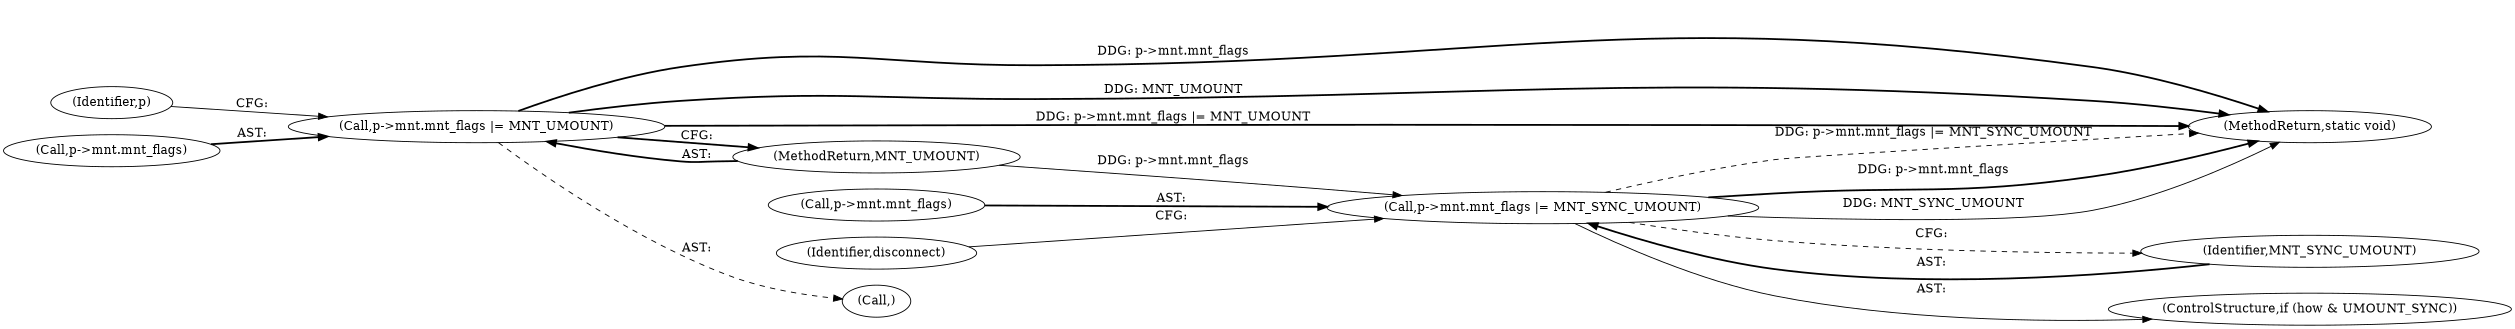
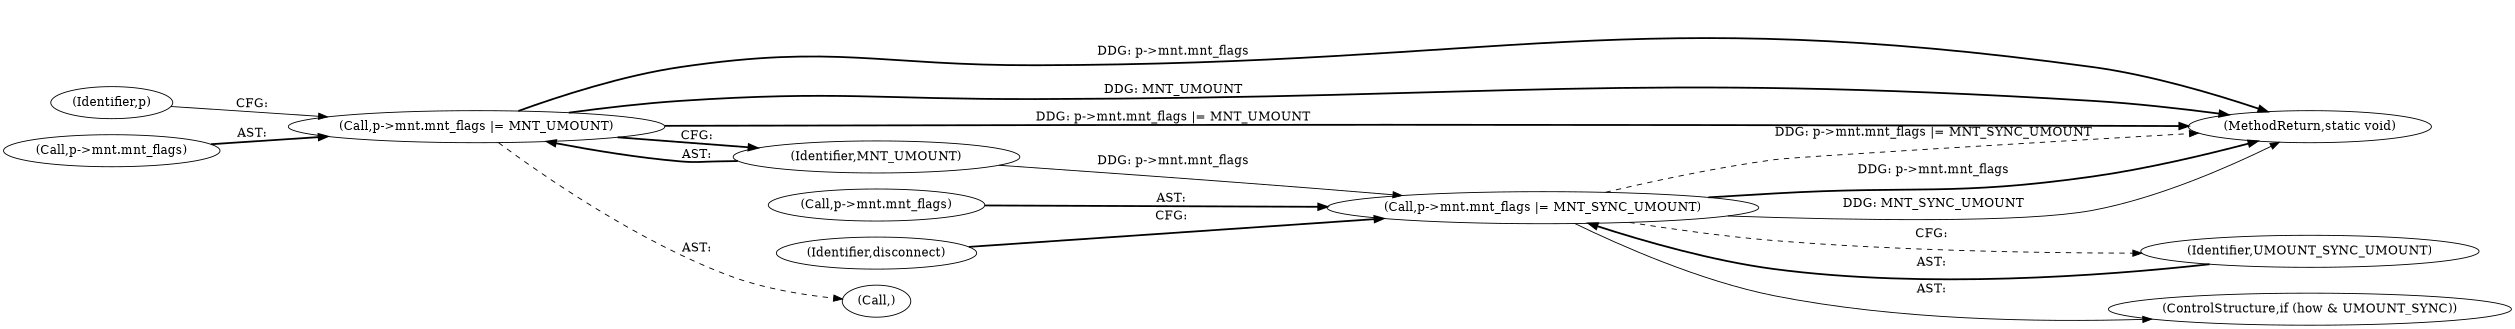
node "(MethodReturn,MNT_UMOUNT)": label "(MethodReturn,MNT_UMOUNT)" -> "(Identifier,MNT_UMOUNT)"
edge "(Identifier,disconnect)" -> "(Call,p->mnt.mnt_flags |= MNT_SYNC_UMOUNT)": style solid -> bold
node "(Identifier,MNT_SYNC_UMOUNT)": label "(Identifier,MNT_SYNC_UMOUNT)" -> "(Identifier,UMOUNT_SYNC_UMOUNT)"
